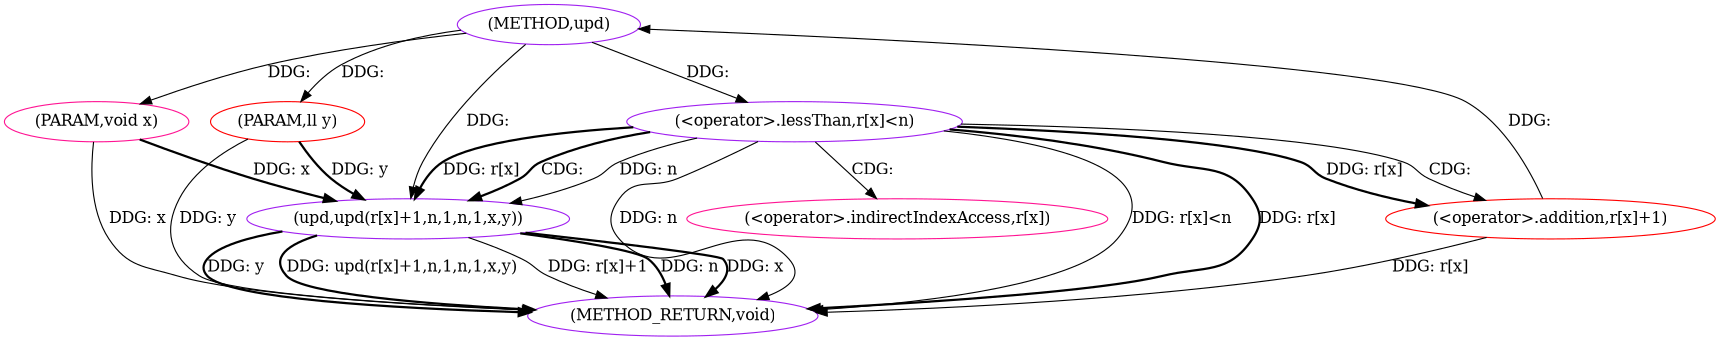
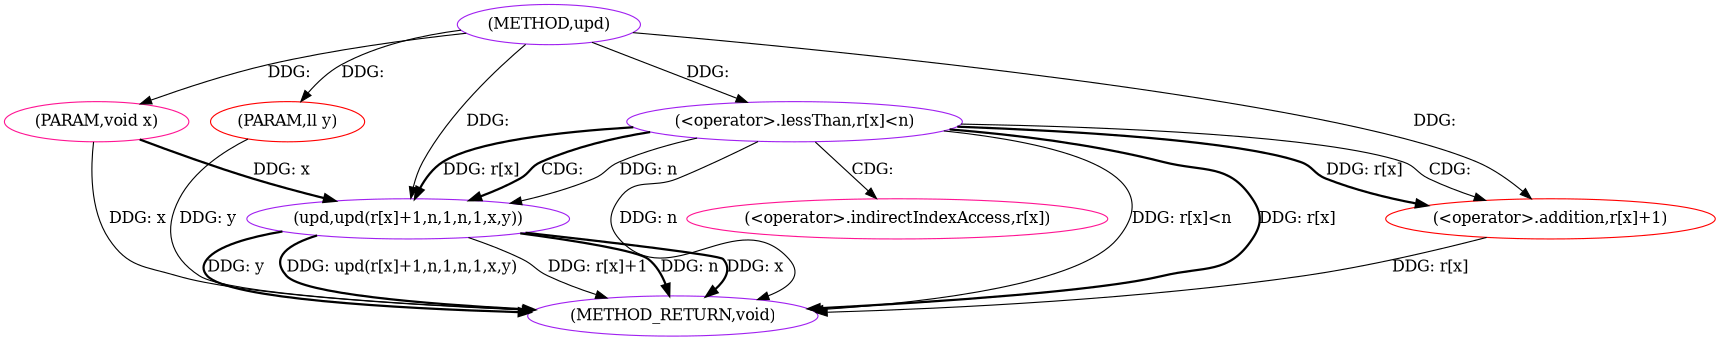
edge "(<operator>.addition,r[x]+1)" -> "(METHOD,upd)": reversed
edge "(PARAM,ll y)" -> "(upd,upd(r[x]+1,n,1,n,1,x,y))": removed, label "DDG: y"
